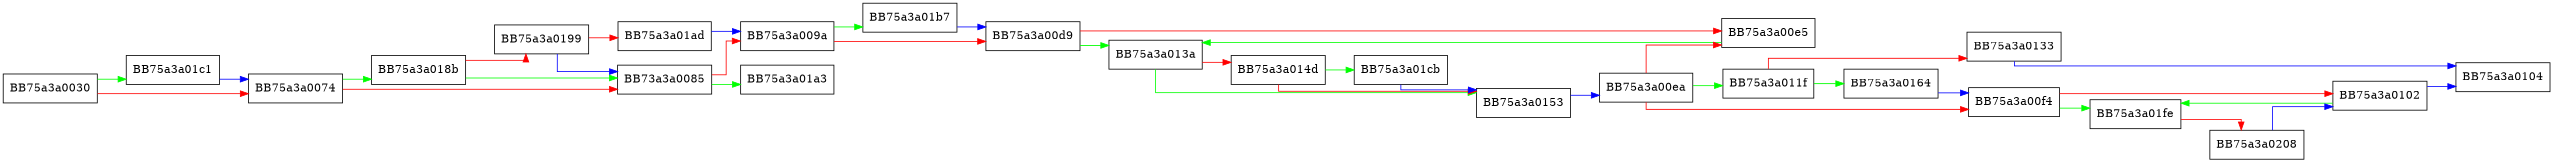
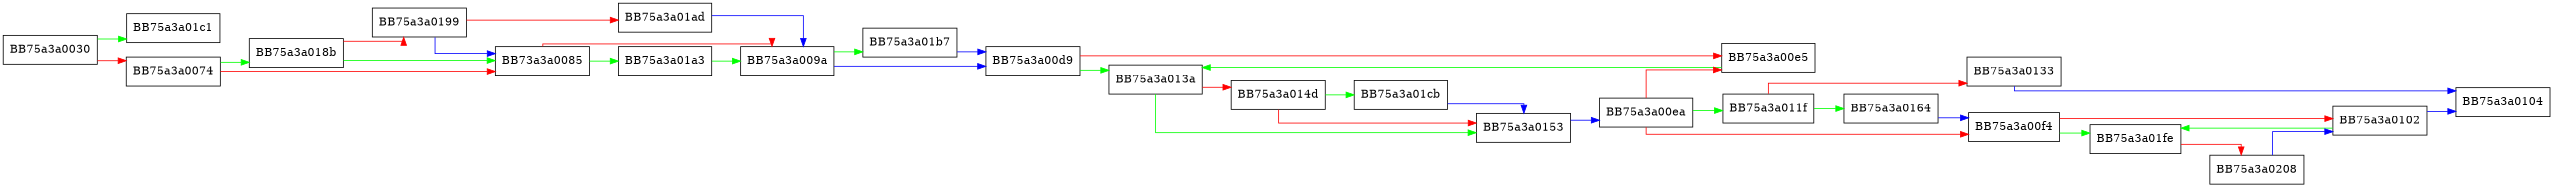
edge "BB75a3a009a" -> "BB75a3a00d9": color red -> blue
edge "BB75a3a01a3" -> "BB75a3a009a": added
edge "BB75a3a01c1" -> "BB75a3a0074": removed
